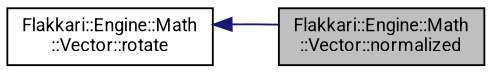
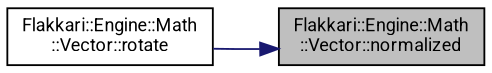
edge "Flakkari::Engine::Math ::Vector::normalized" -> "Flakkari::Engine::Math ::Vector::rotate": reversed
